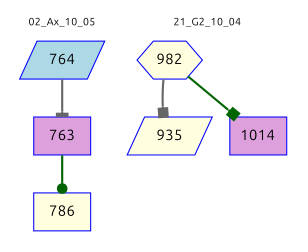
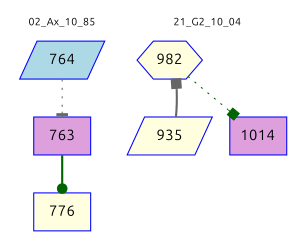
cluster "02_Ax_10_05": label "02_Ax_10_05" -> "02_Ax_10_85"
edge "982" -> "935": reversed
edge "982" -> "1014": style bold -> dotted
edge "764" -> "763": style bold -> dotted
node "786": label "786" -> "776"
